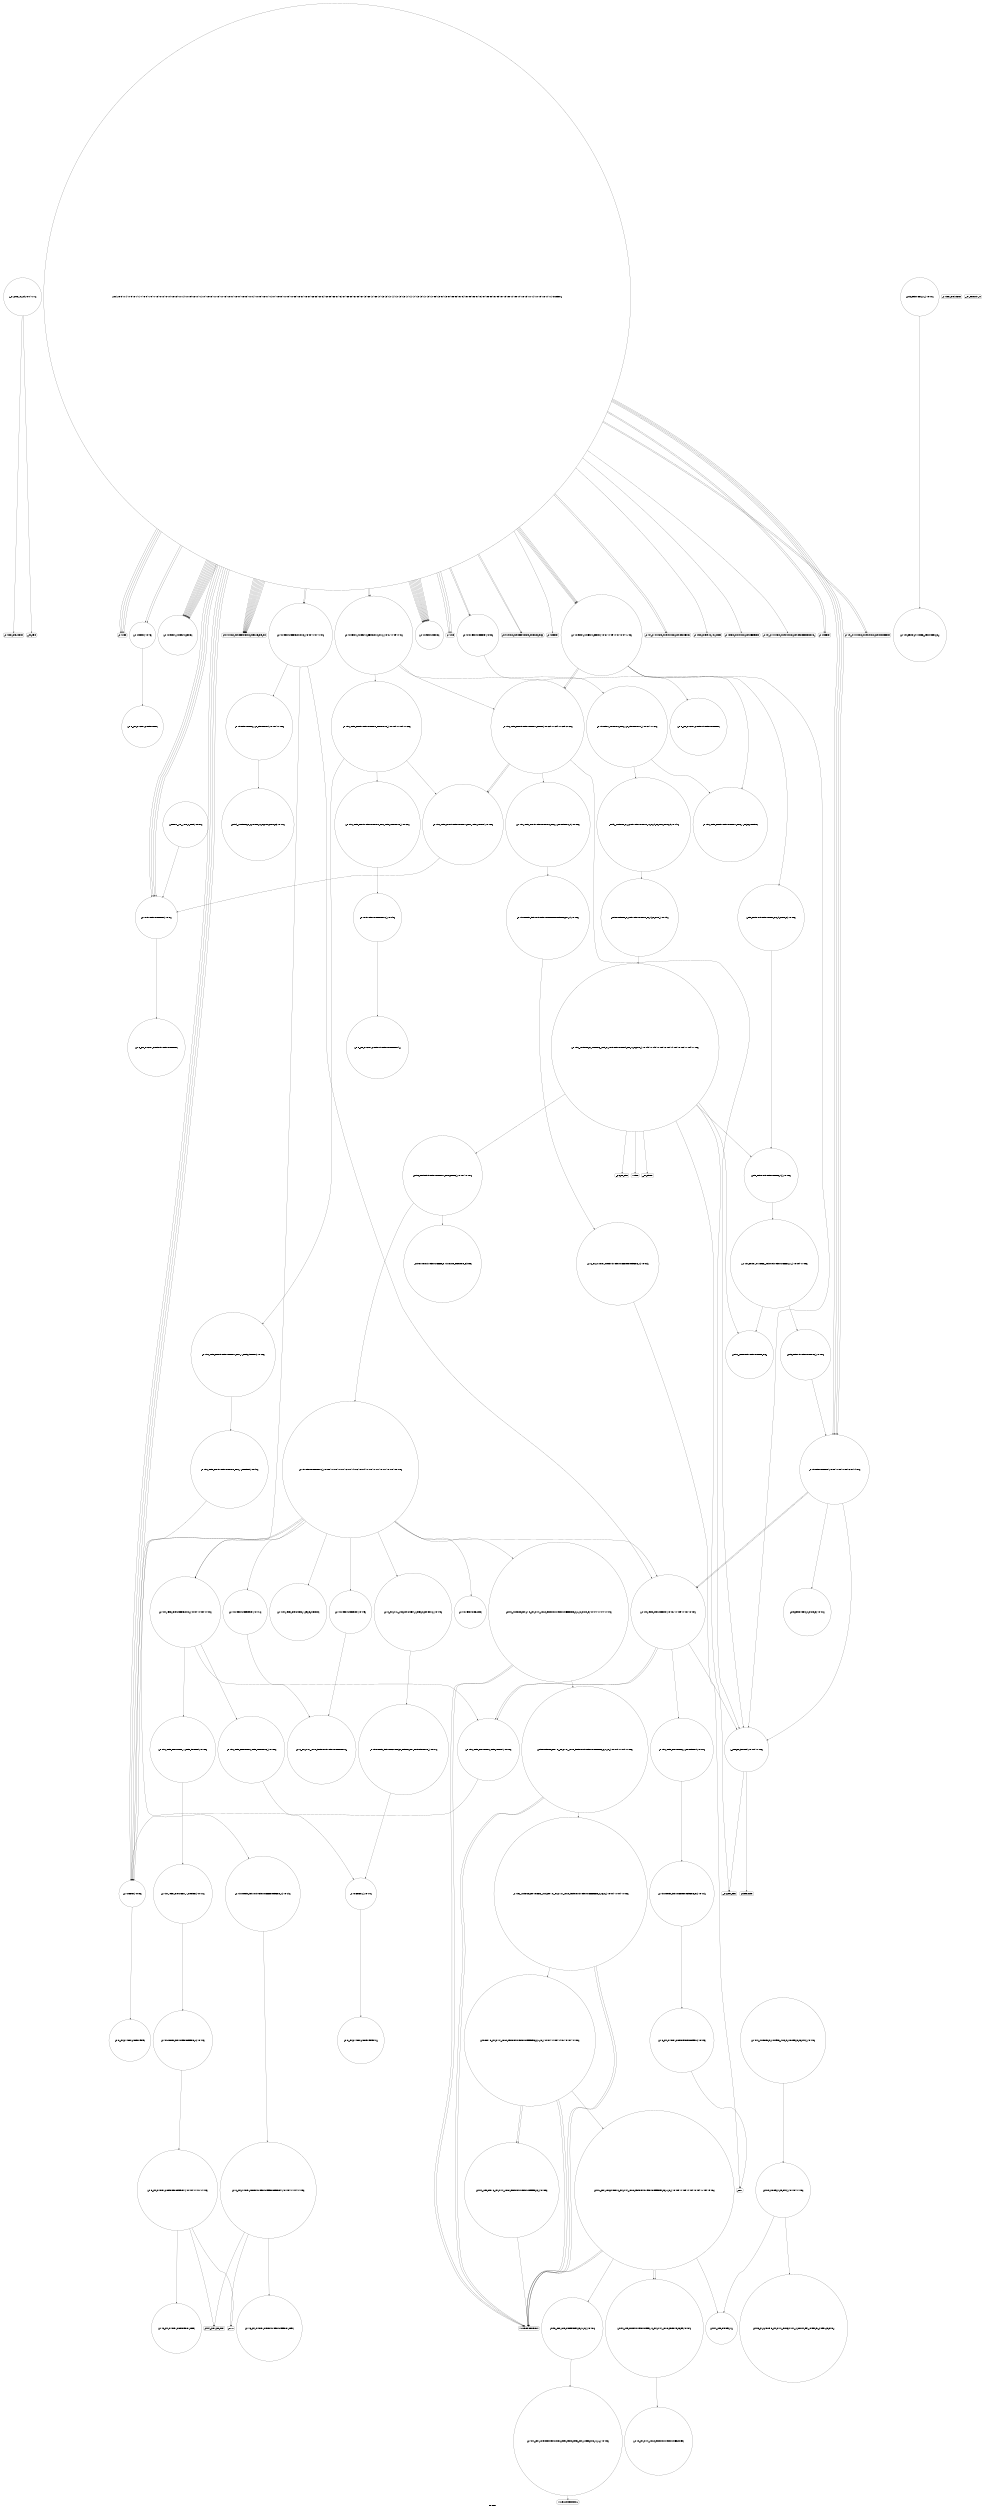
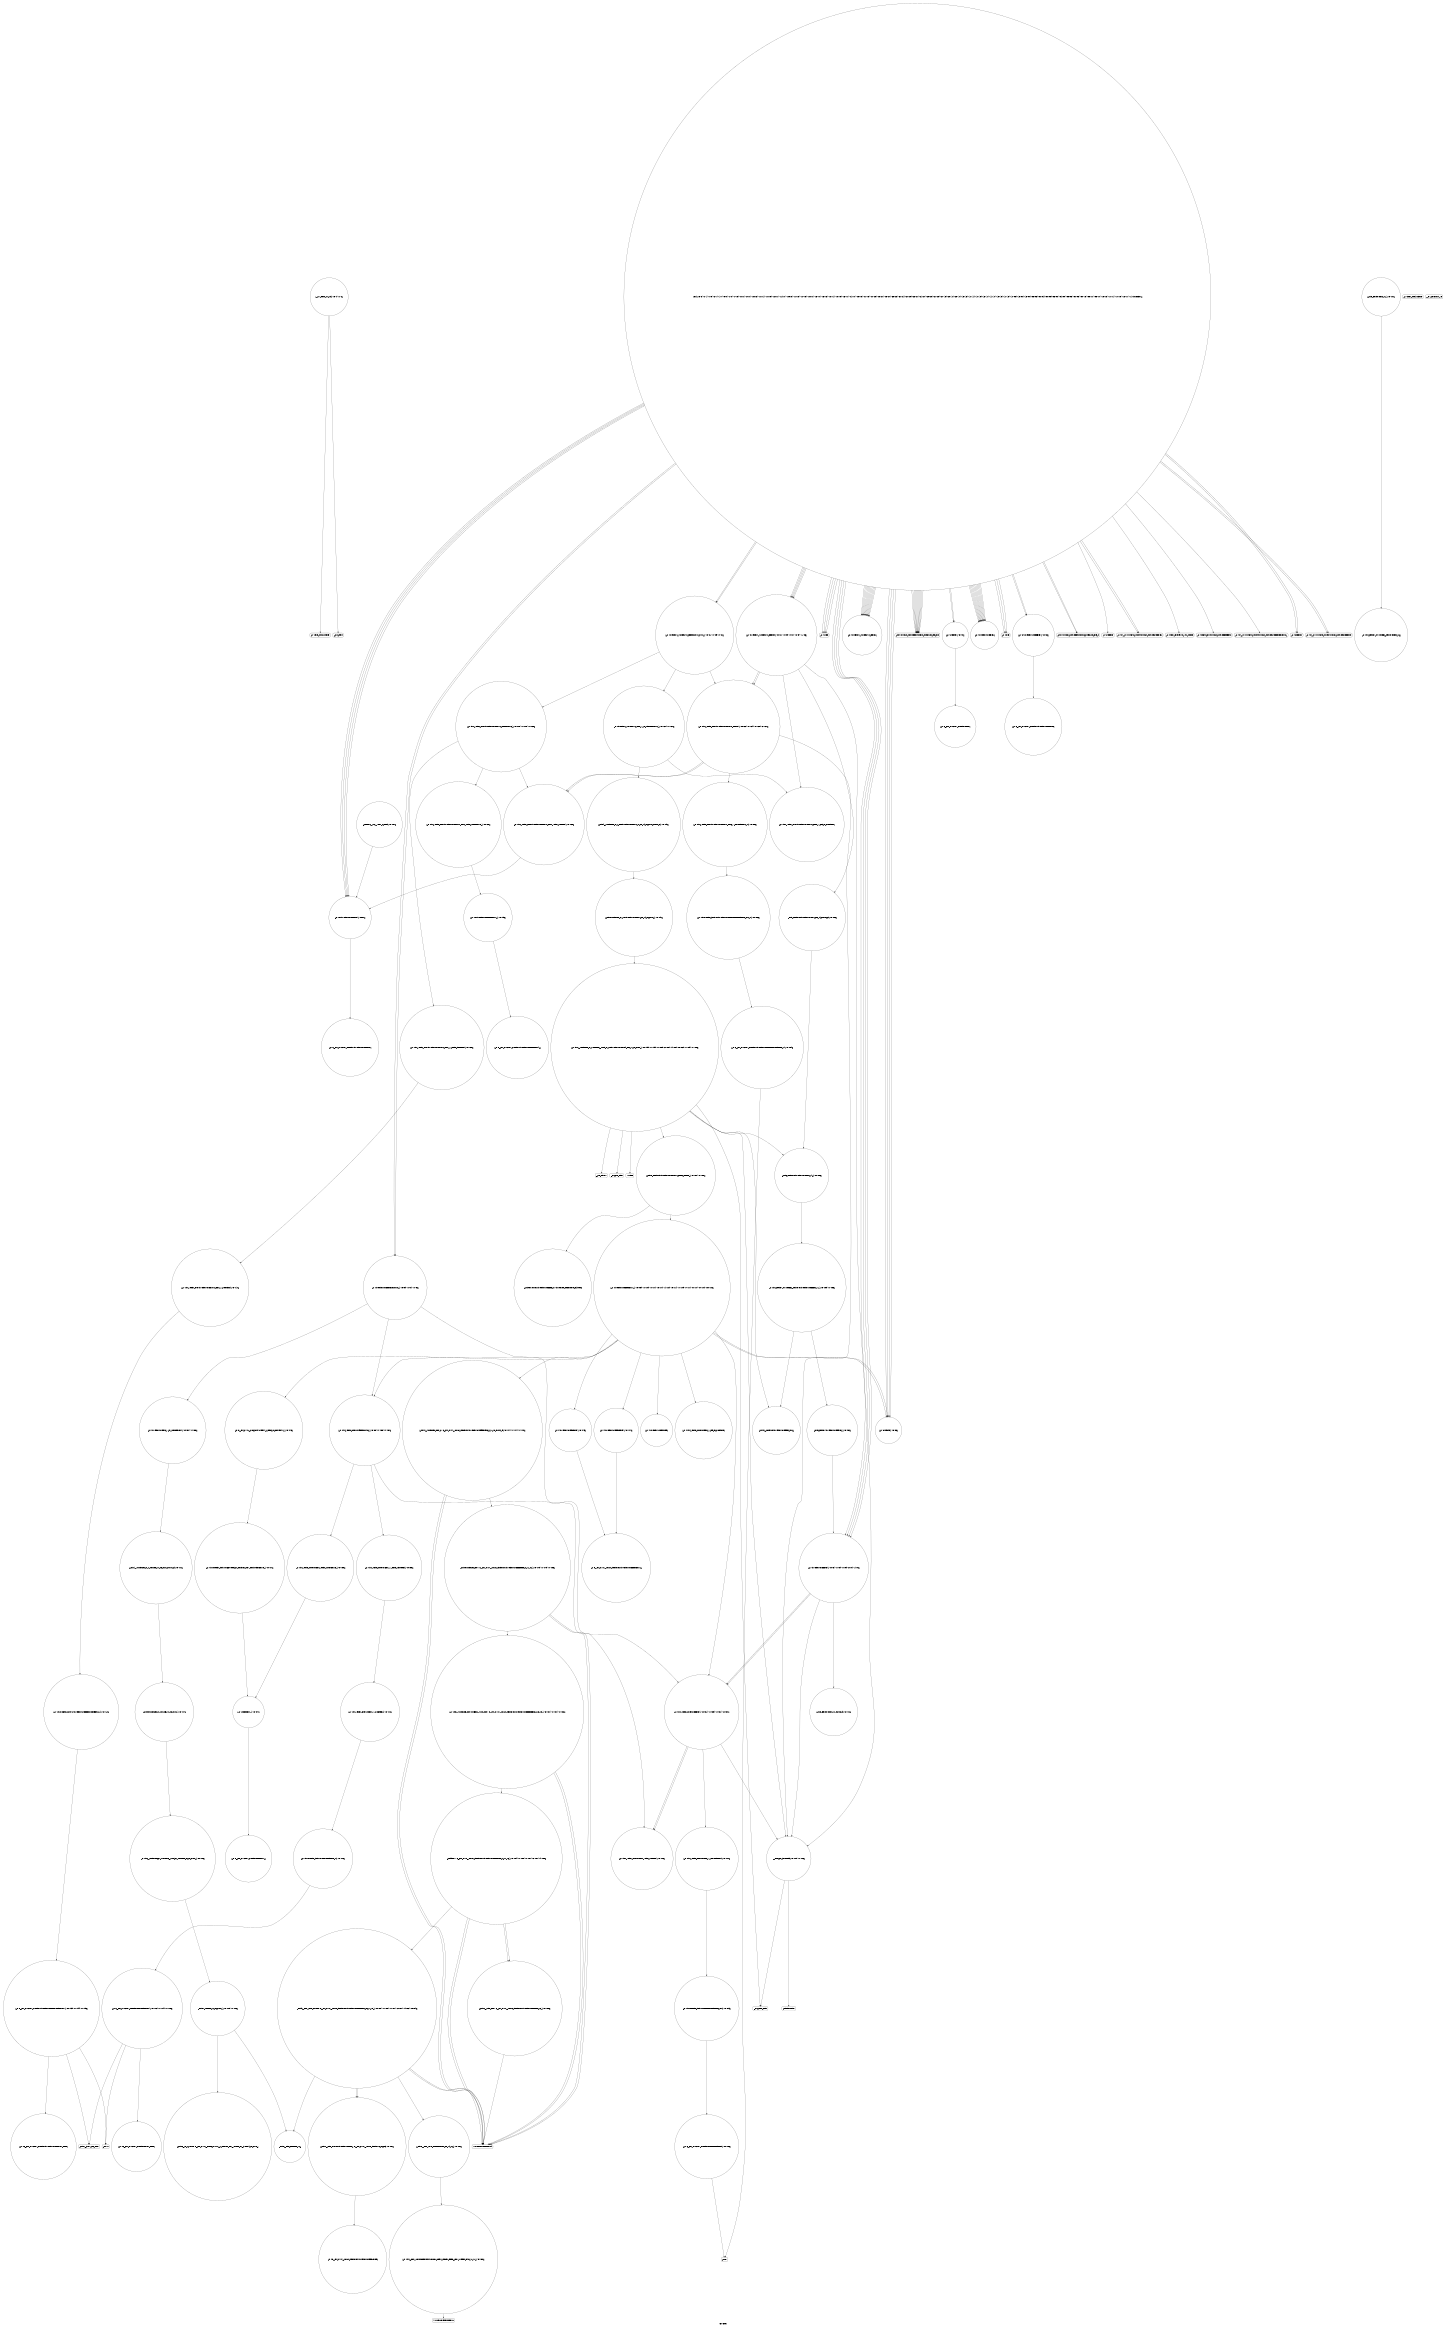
node "{_ZSt20uninitialized_fill_nIPimiET_S1_T0_RKT1_|{<s0>117}}": added
edge "{_ZNSt12_Vector_baseIiSaIiEE12_Vector_implD2Ev|{<s0>110}}" -> "{_ZNSaIiED2Ev|{<s0>93}}": removed
node "{_ZN9__gnu_cxx13new_allocatorIiED2Ev}": removed
